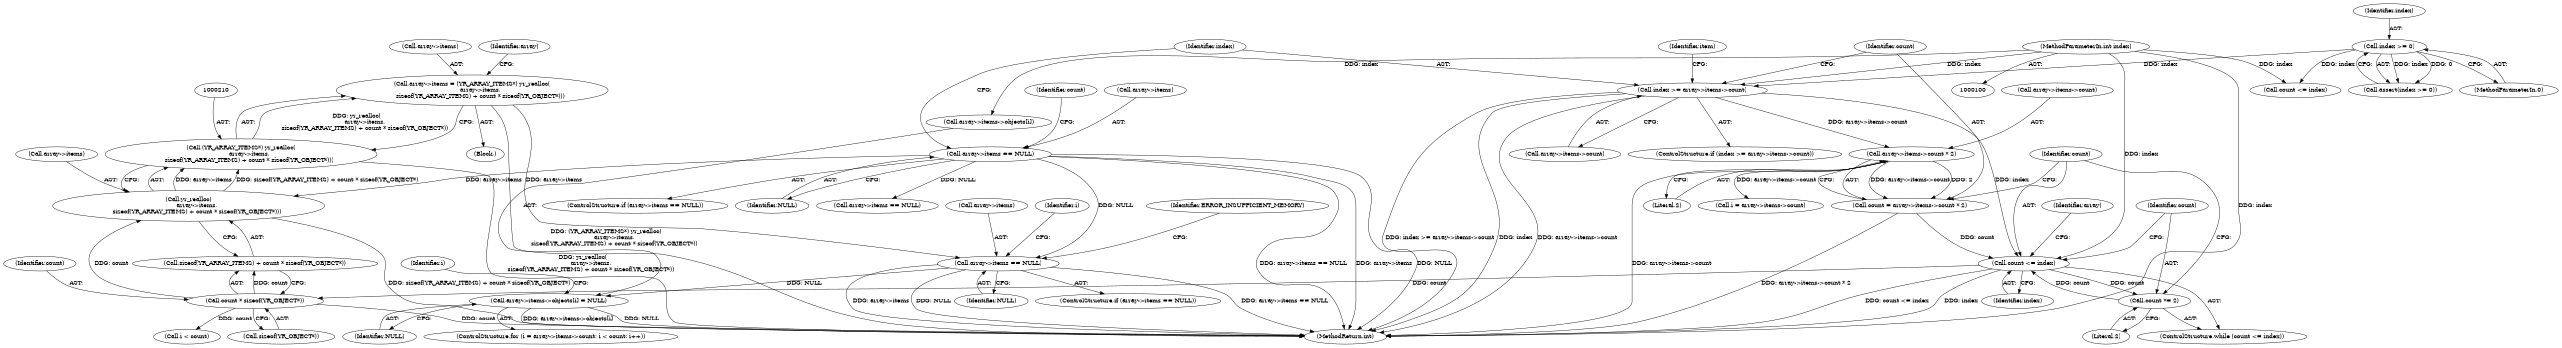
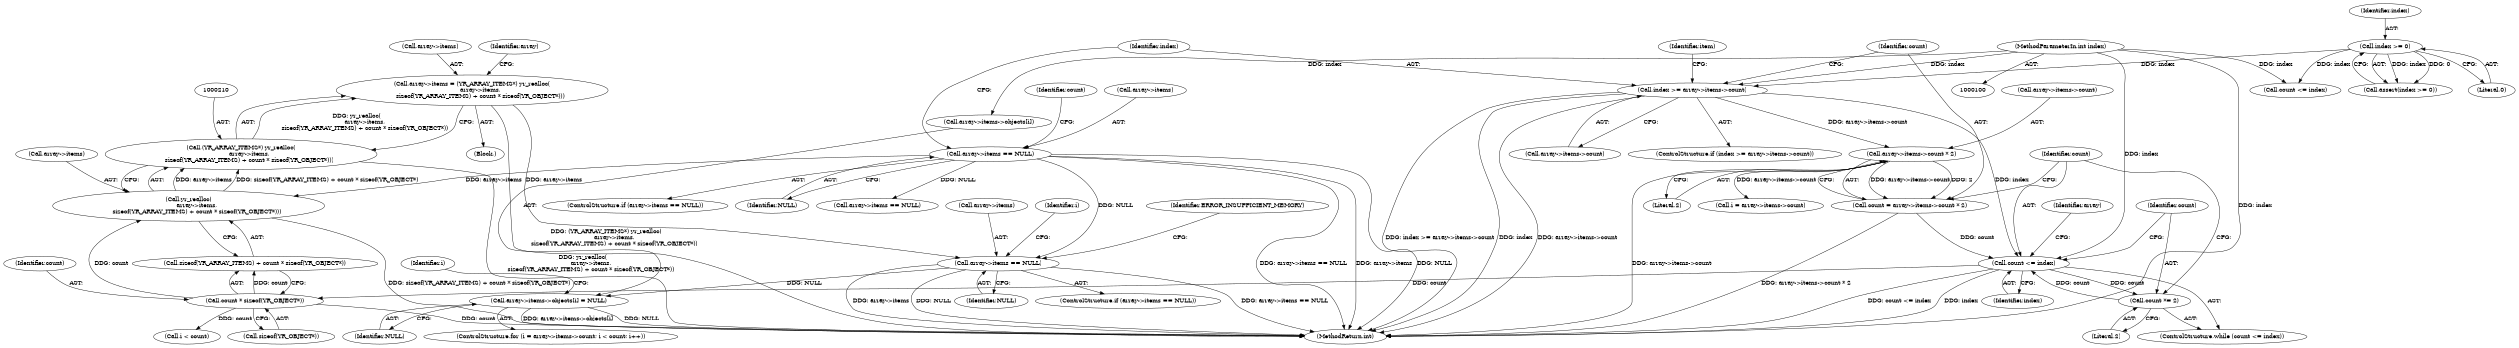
node "(MethodParameterIn,0)": label "(MethodParameterIn,0)" -> "(Literal,0)"
